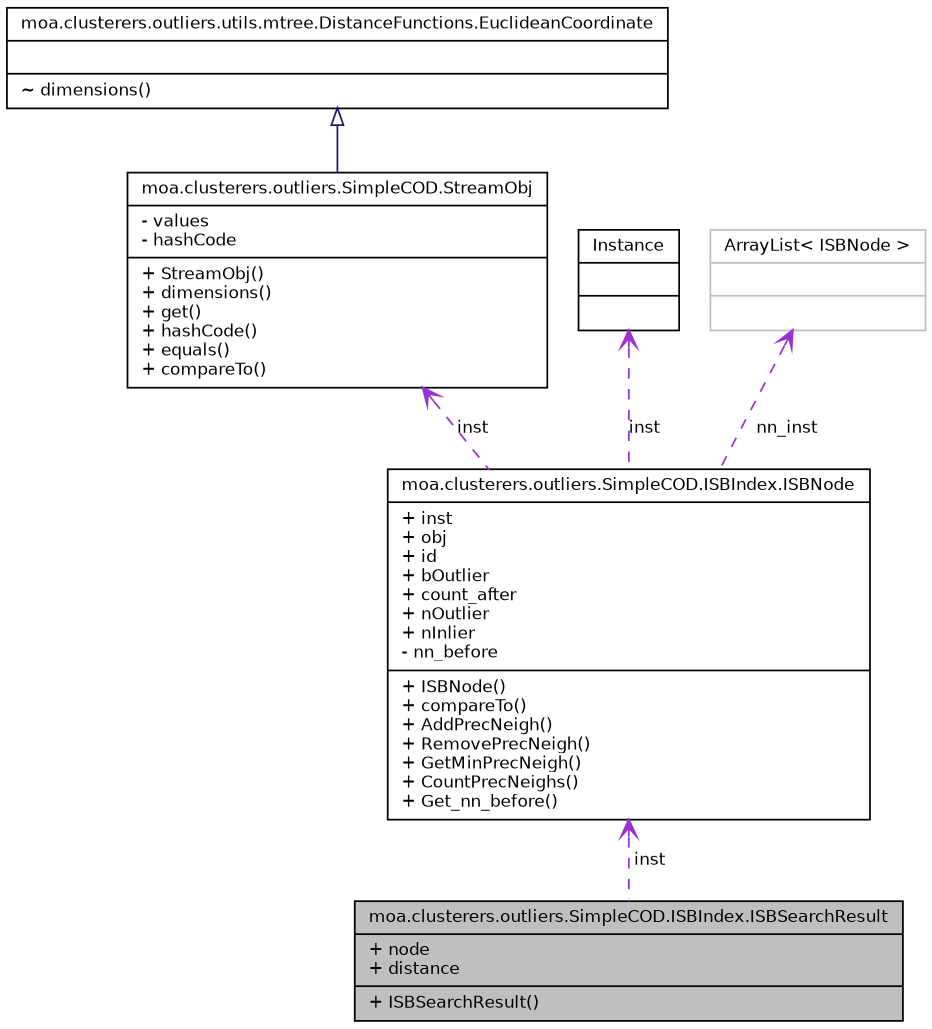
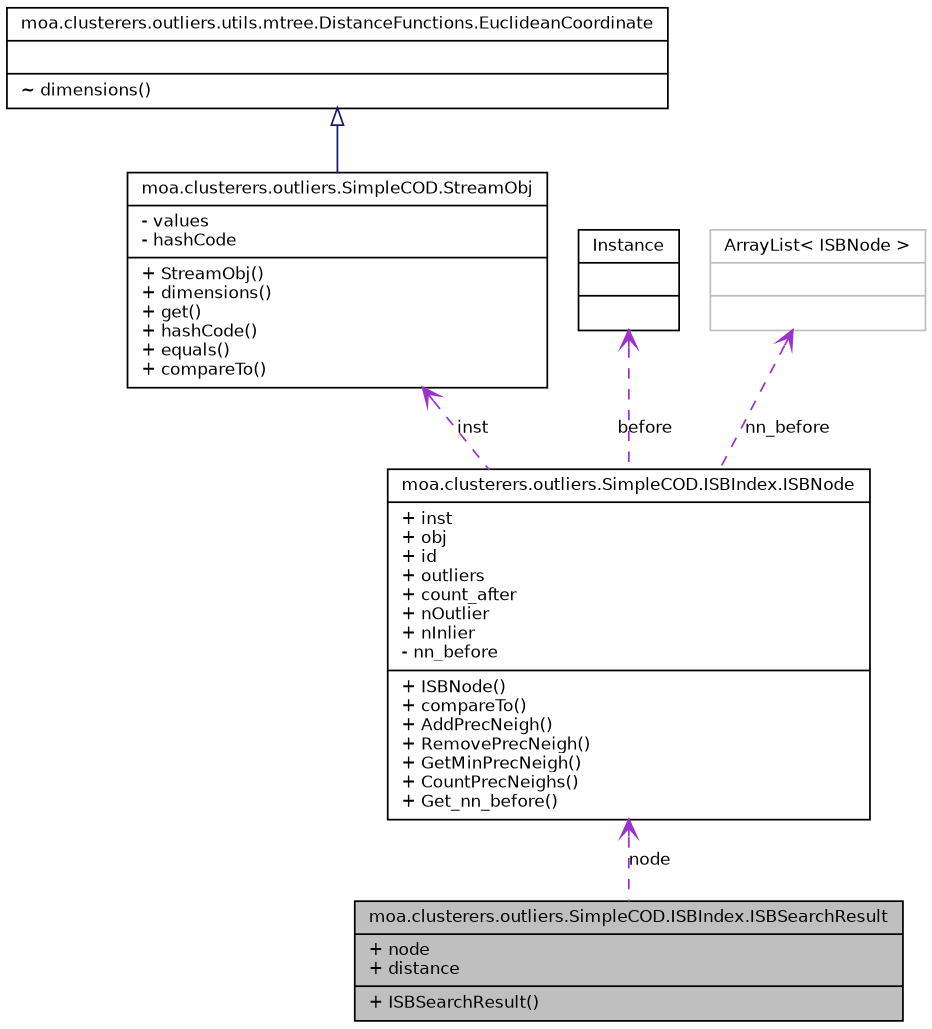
edge "moa.clusterers.outliers.SimpleCOD.ISBIndex.ISBNode" -> "Instance": label "inst" -> "before"
edge "moa.clusterers.outliers.SimpleCOD.ISBIndex.ISBNode" -> "ArrayList< ISBNode >": label "nn_inst" -> "nn_before"
node "moa.clusterers.outliers.SimpleCOD.ISBIndex.ISBNode": text "+ bOutlier" -> "+ outliers"
edge "moa.clusterers.outliers.SimpleCOD.ISBIndex.ISBSearchResult" -> "moa.clusterers.outliers.SimpleCOD.ISBIndex.ISBNode": label "inst" -> "node"
